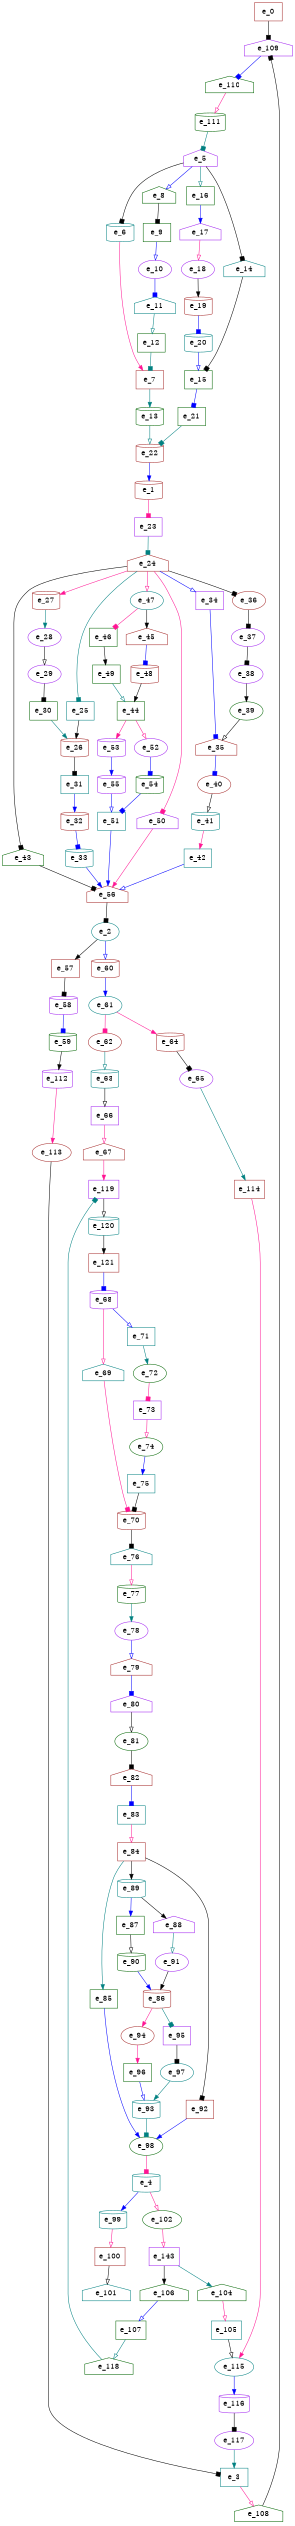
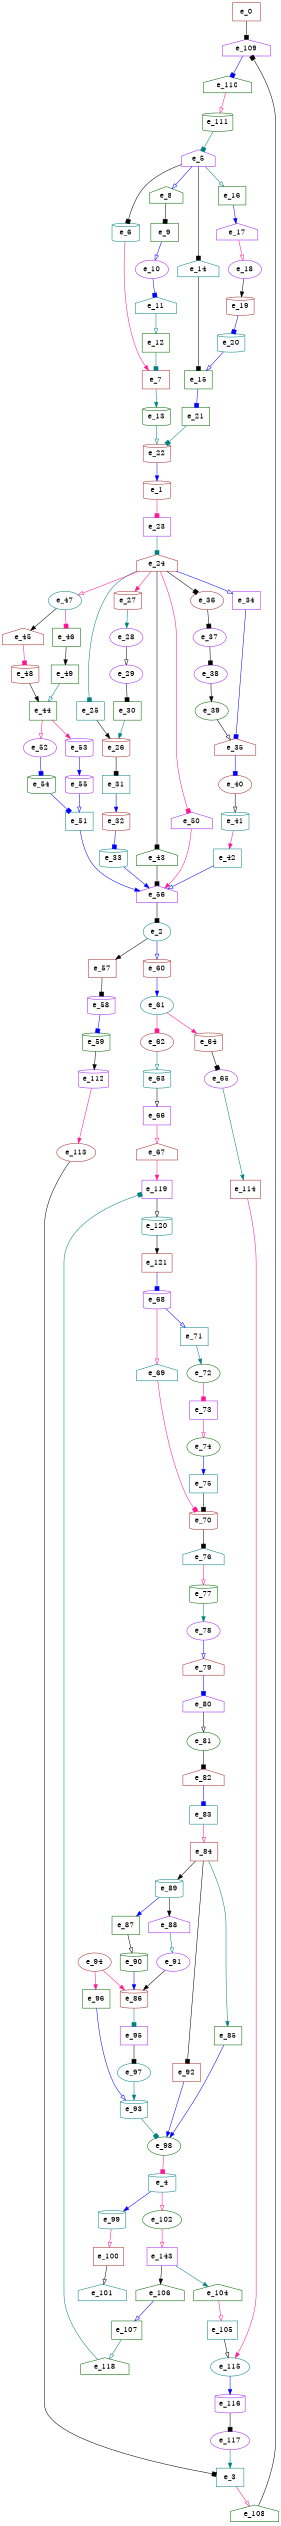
edge "e_45" -> "e_48": color blue -> deeppink
node "e_56": color brown -> purple
edge "e_86" -> "e_94": reversed
